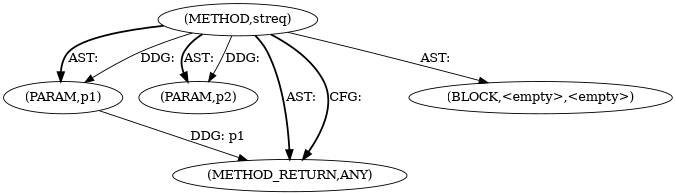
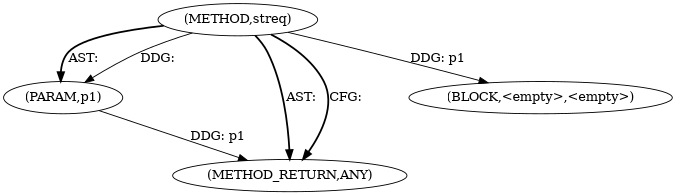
edge "(METHOD,streq)" -> "(BLOCK,<empty>,<empty>)": label "AST: " -> "DDG: p1"
node "(PARAM,p2)": removed
